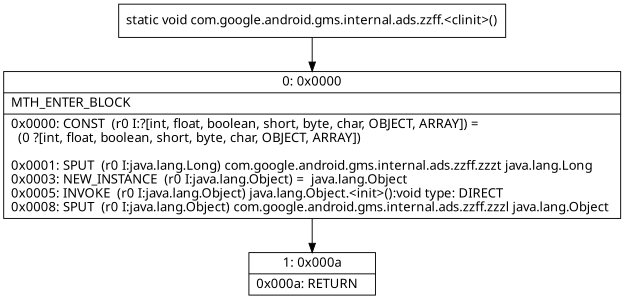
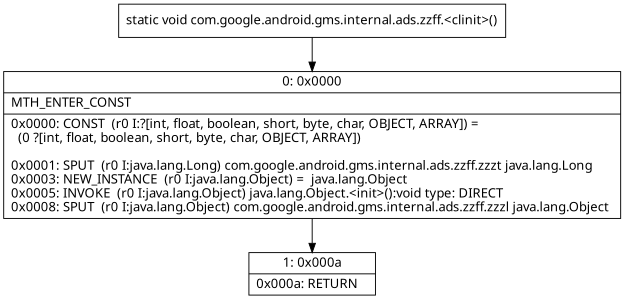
node "0: 0x0000": text "MTH_ENTER_BLOCK" -> "MTH_ENTER_CONST"
